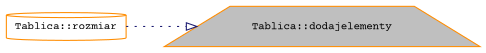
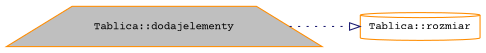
edge "Tablica::rozmiar" -> "Tablica::dodajelementy": reversed
